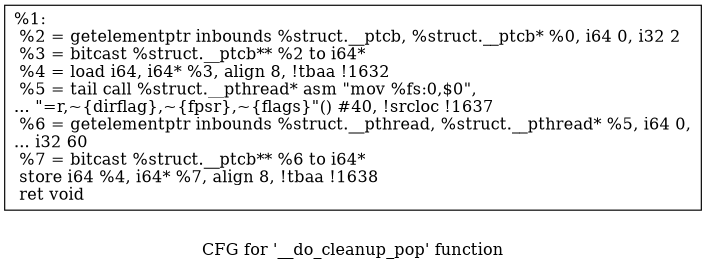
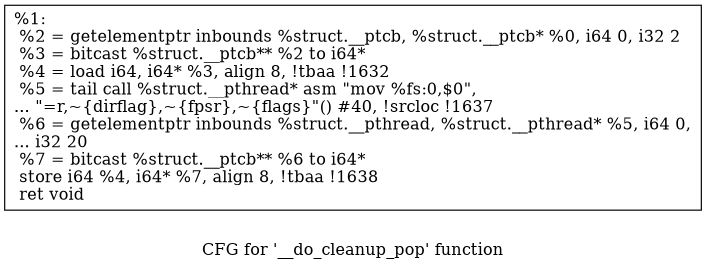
node "%1:": text "... i32 60" -> "... i32 20"
